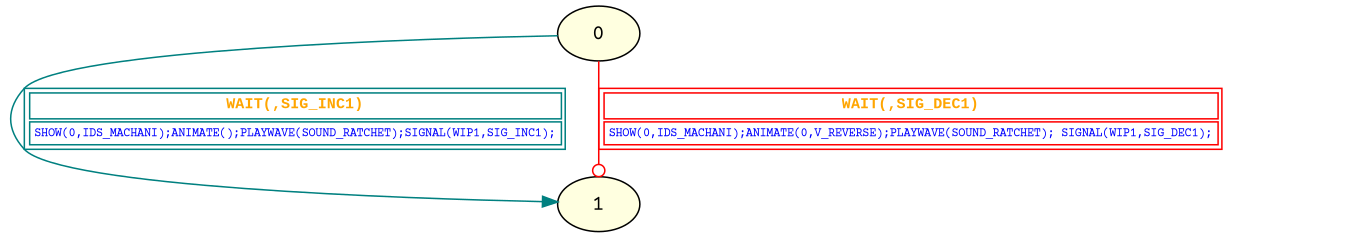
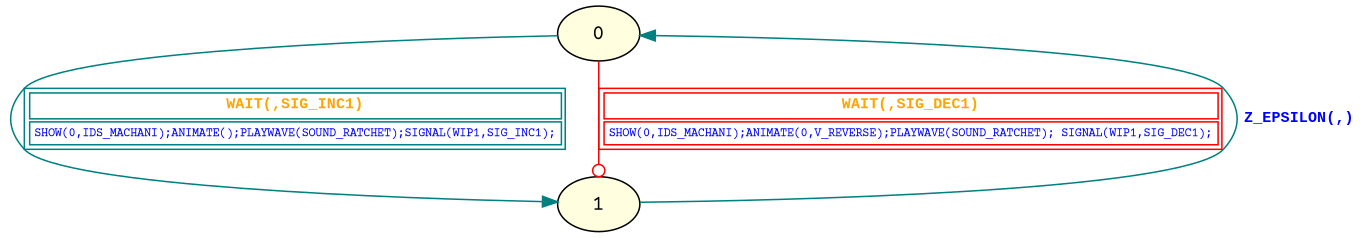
edge "1" -> "0": added, label "Z_EPSILON(,)"
